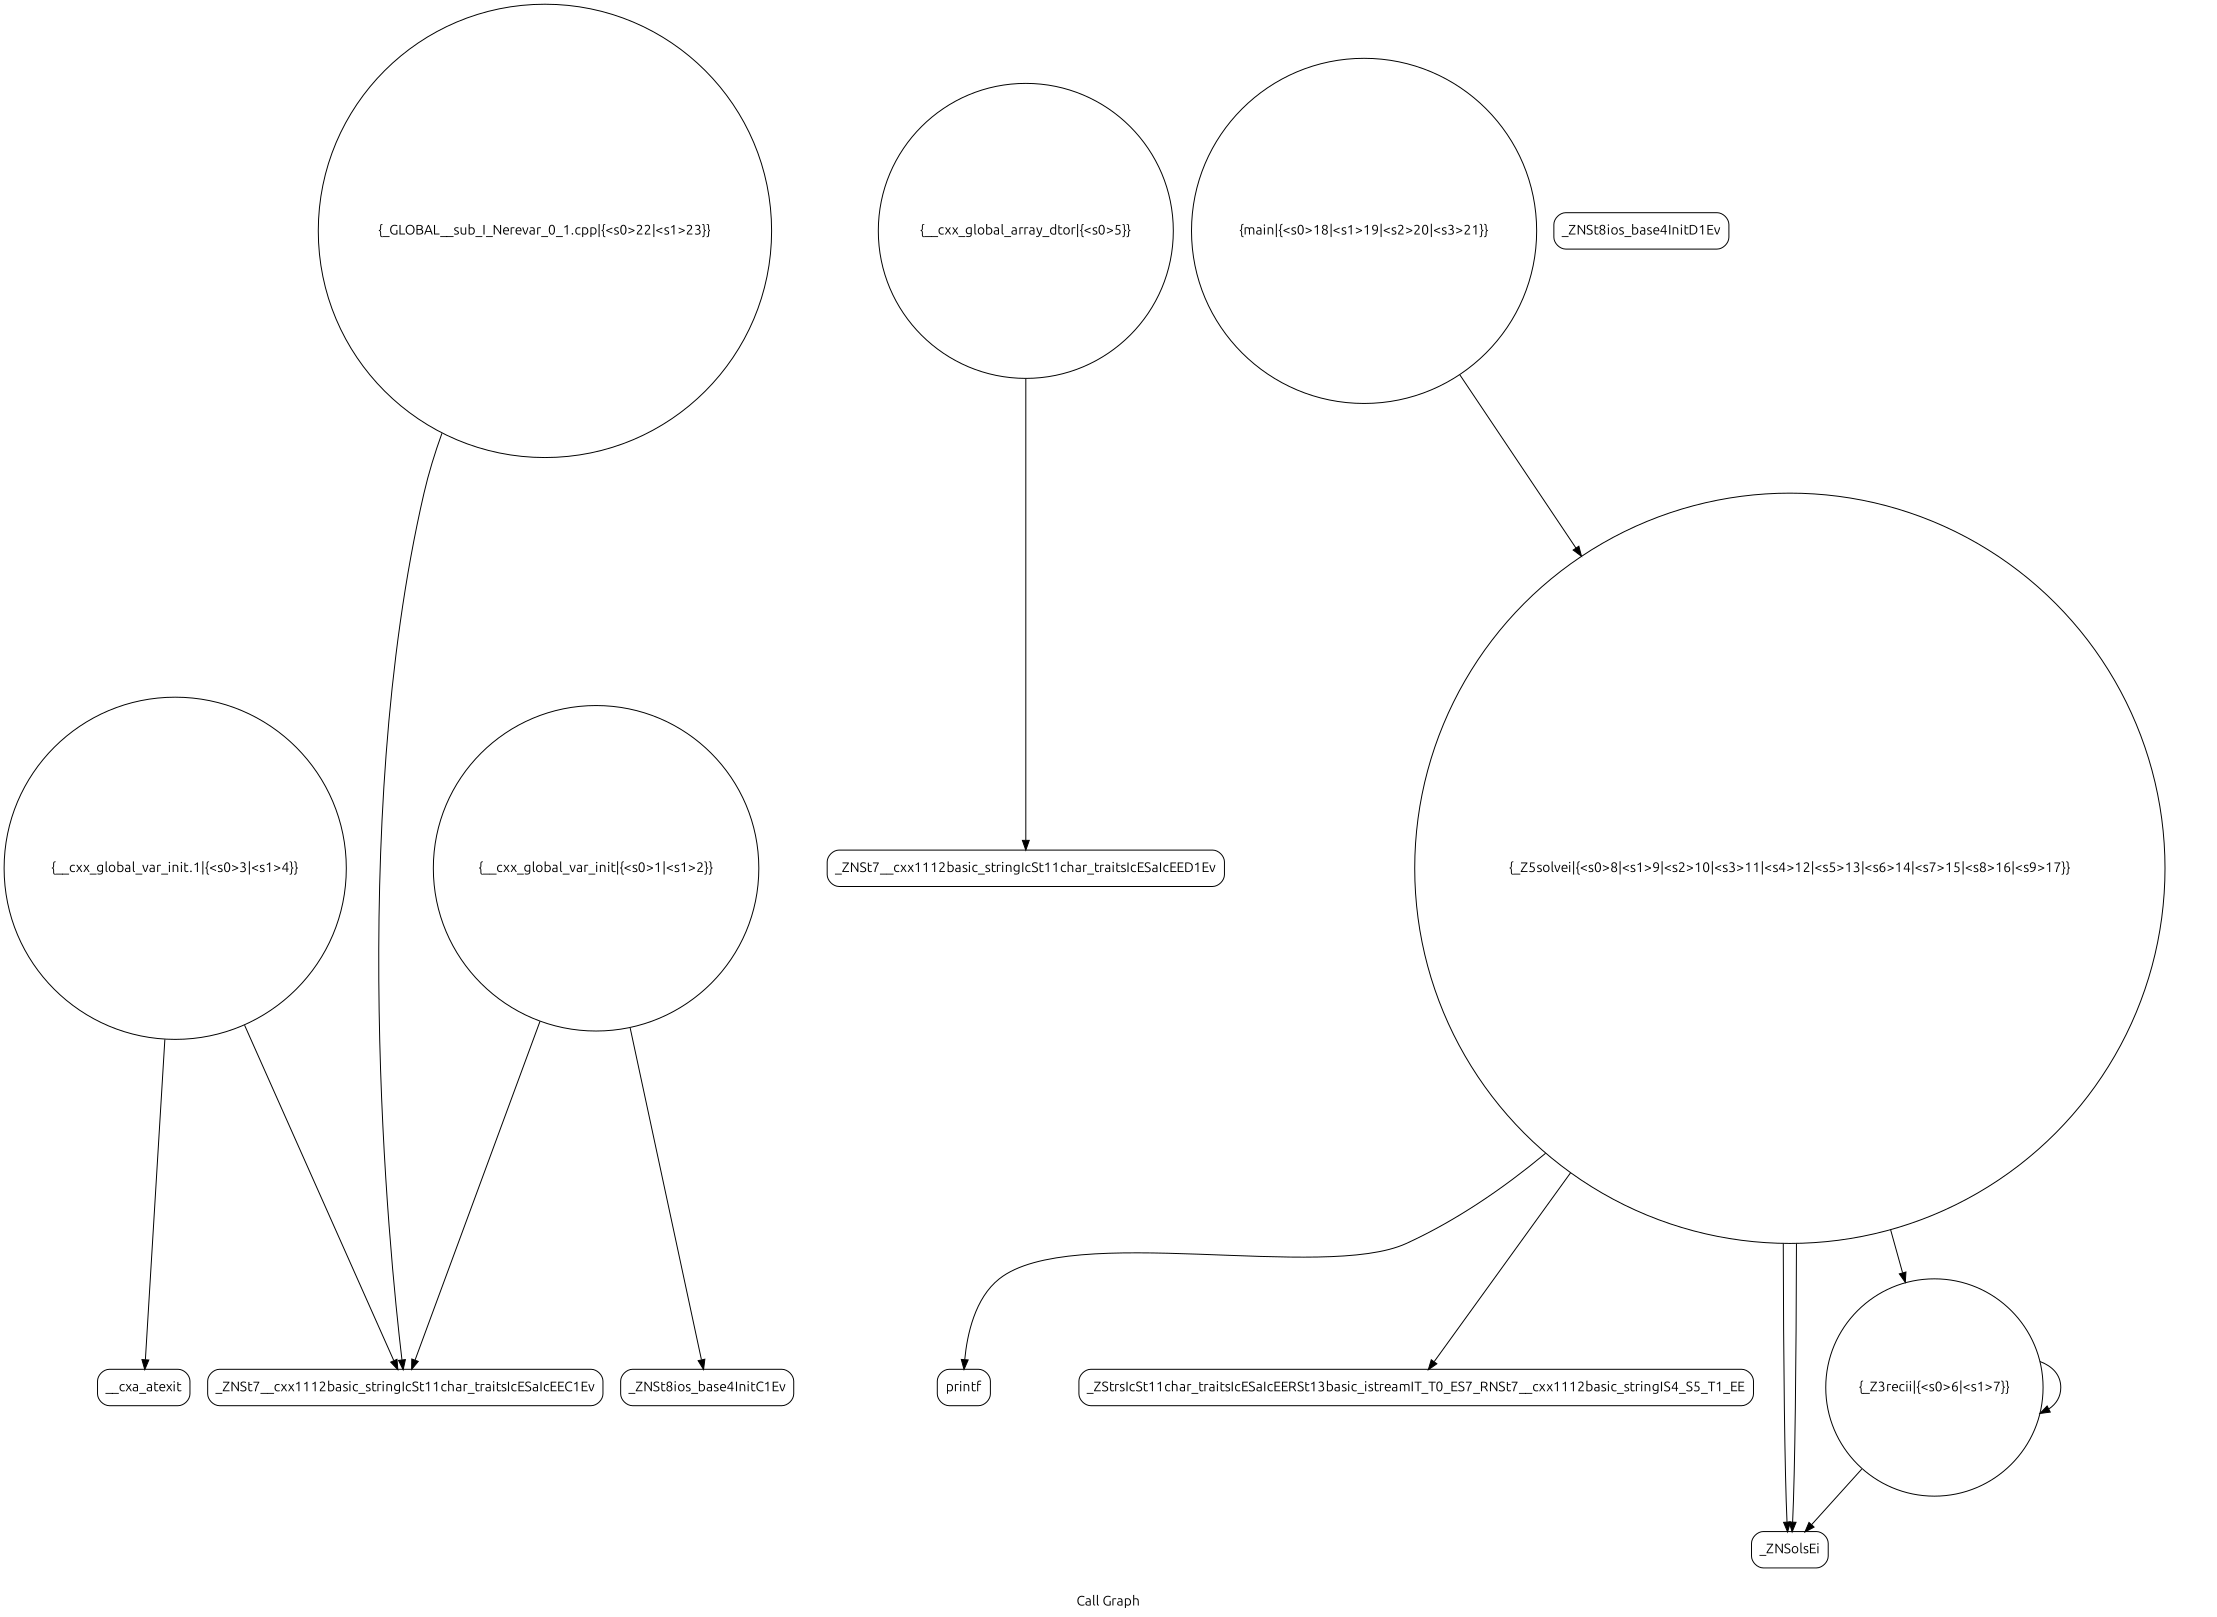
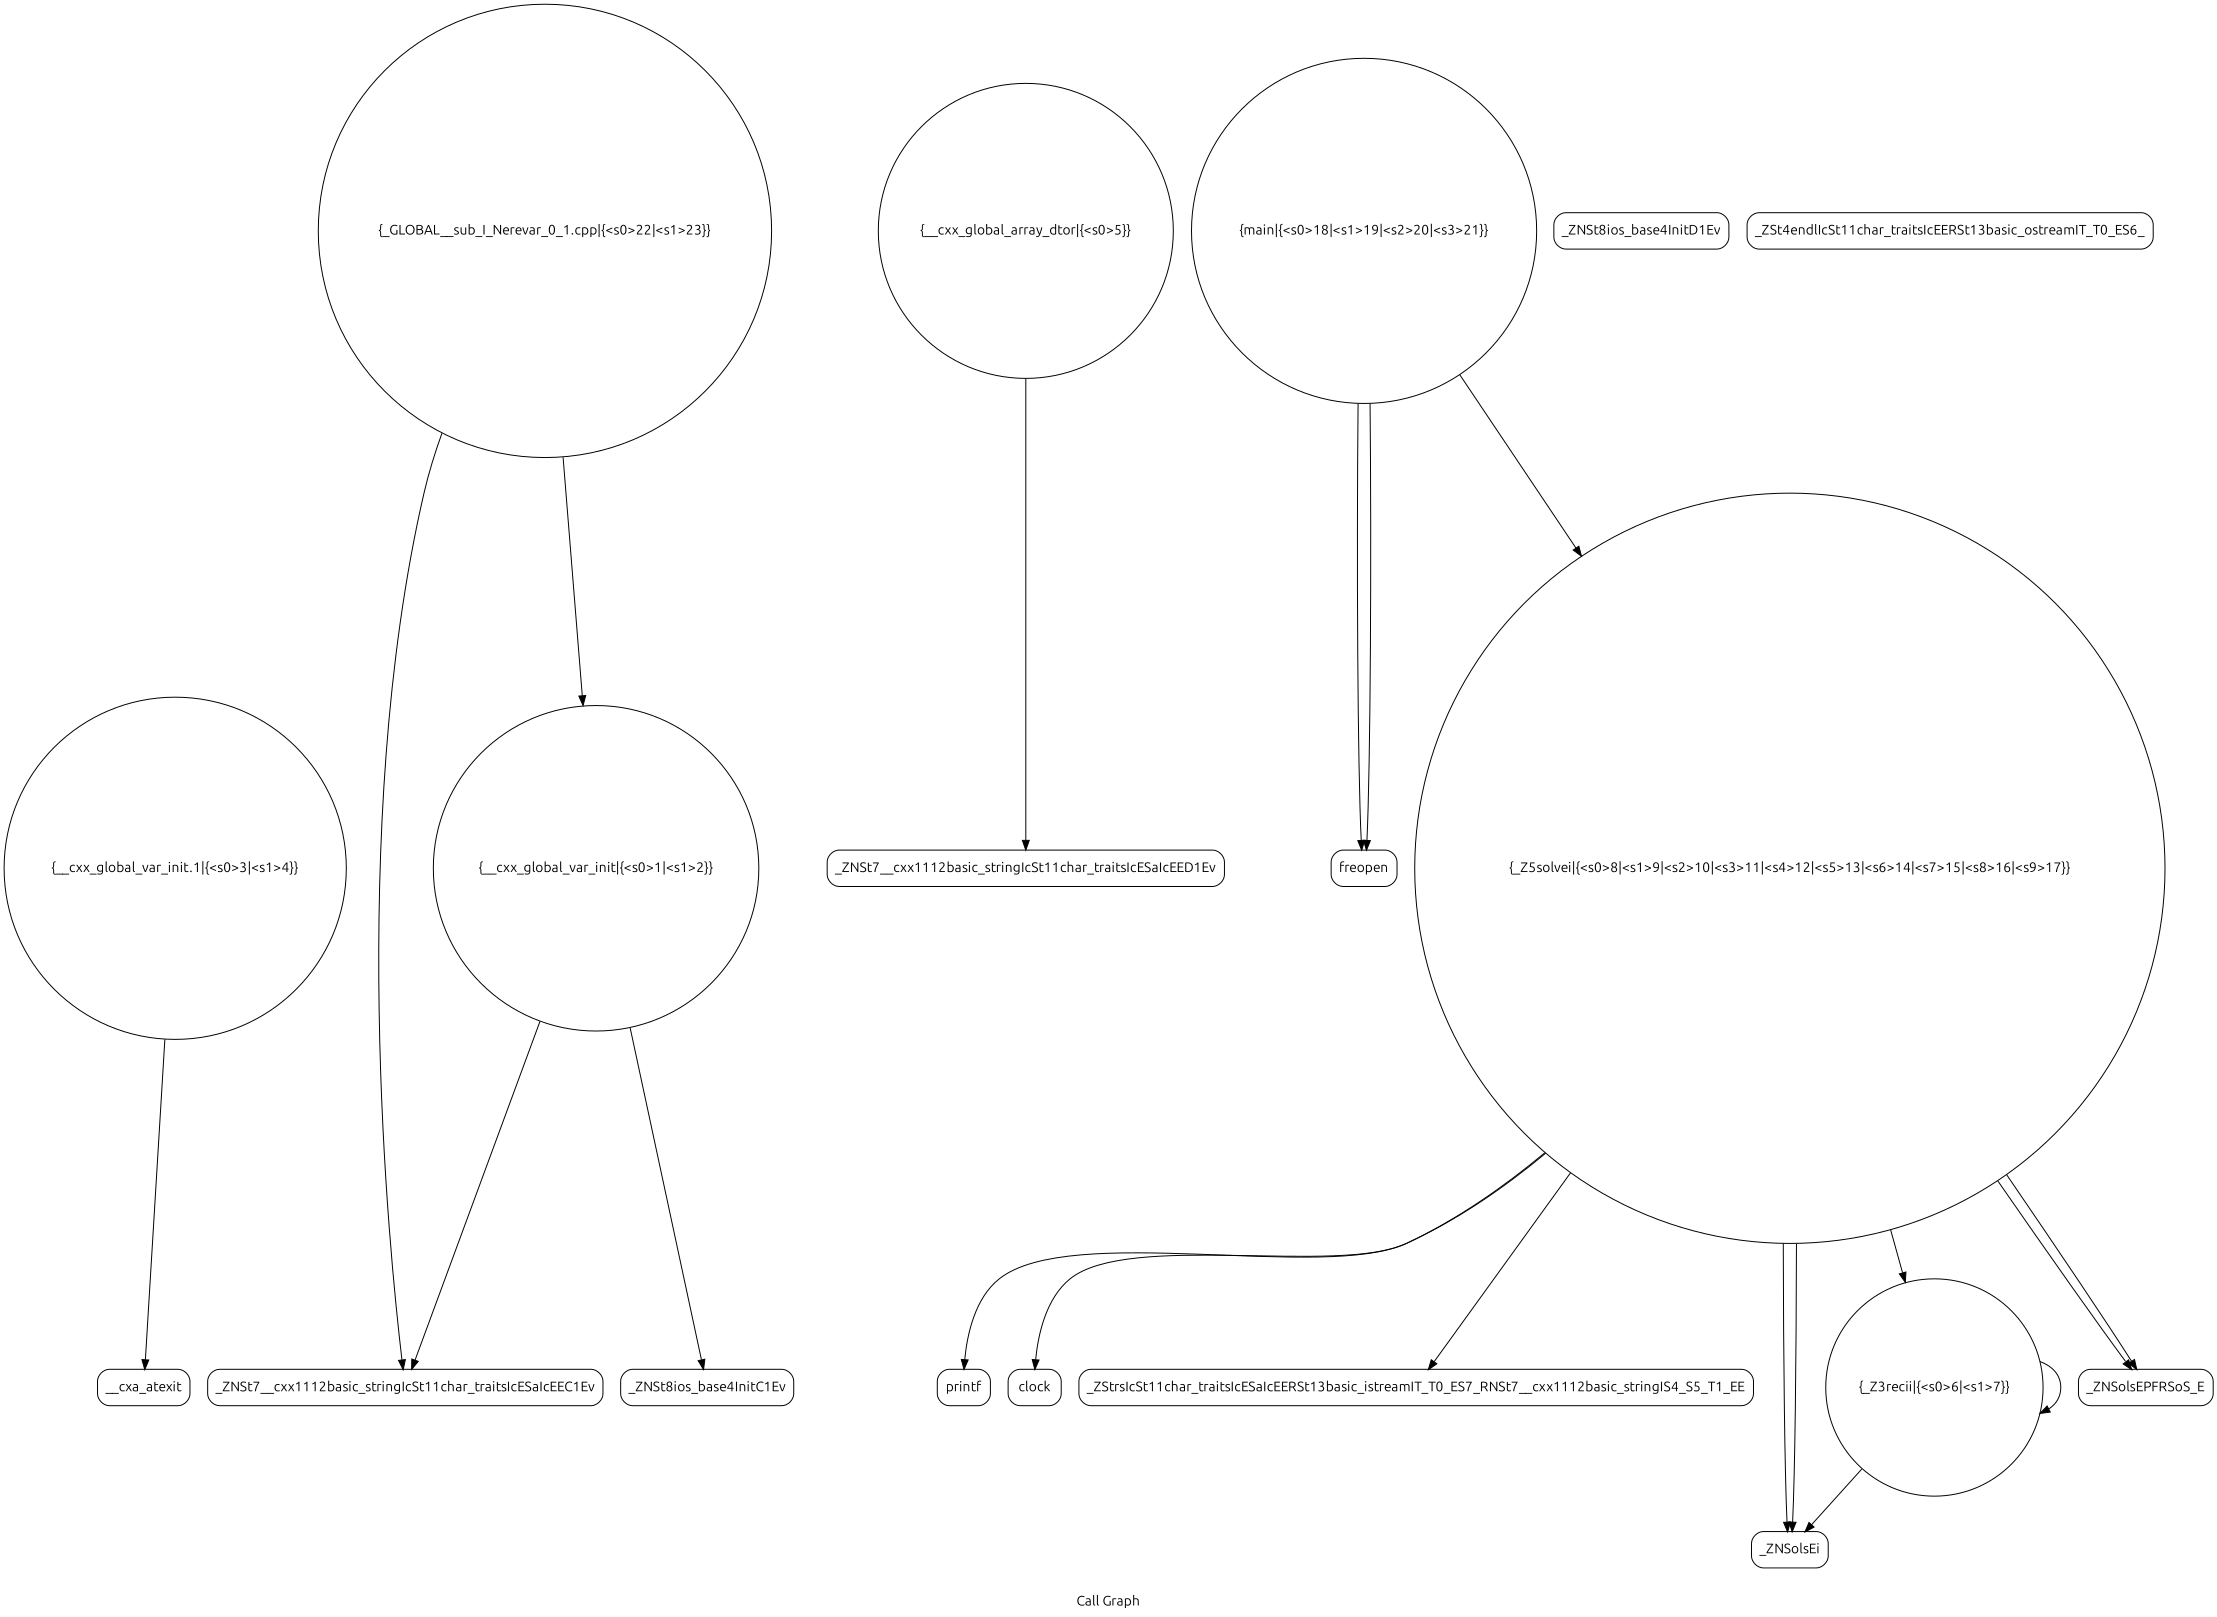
node "_ZSt4endlIcSt11char_traitsIcEERSt13basic_ostreamIT_T0_ES6_": added
edge "{_GLOBAL__sub_I_Nerevar_0_1.cpp|{<s0>22|<s1>23}}" -> "{__cxx_global_var_init|{<s0>1|<s1>2}}": added
node "freopen": added
edge "{__cxx_global_var_init.1|{<s0>3|<s1>4}}" -> "_ZNSt7__cxx1112basic_stringIcSt11char_traitsIcESaIcEEC1Ev": removed
node "clock": added
node "_ZNSolsEPFRSoS_E": added
